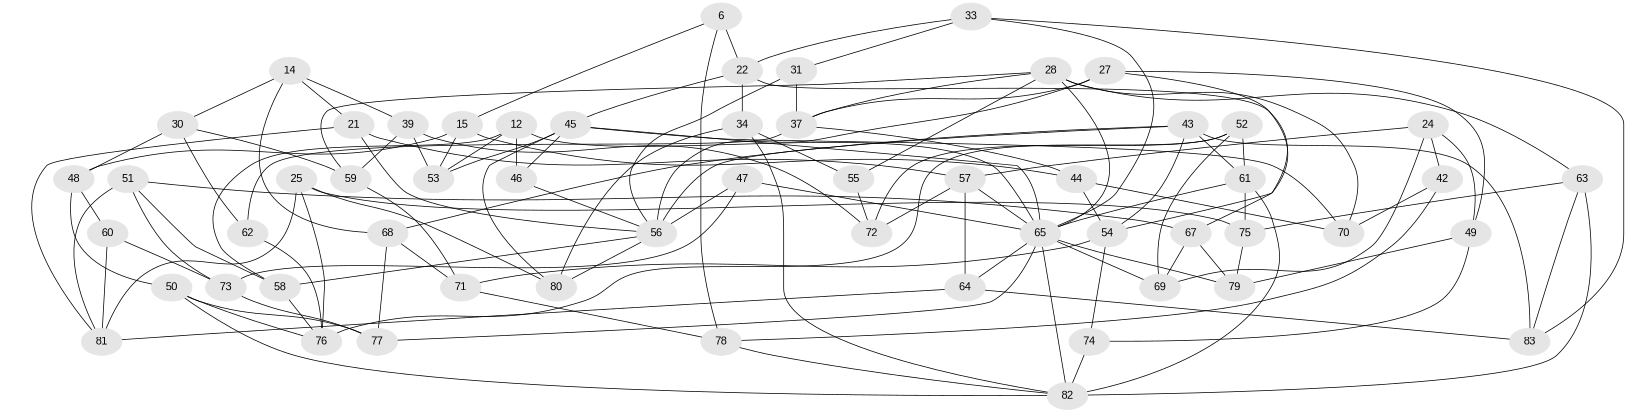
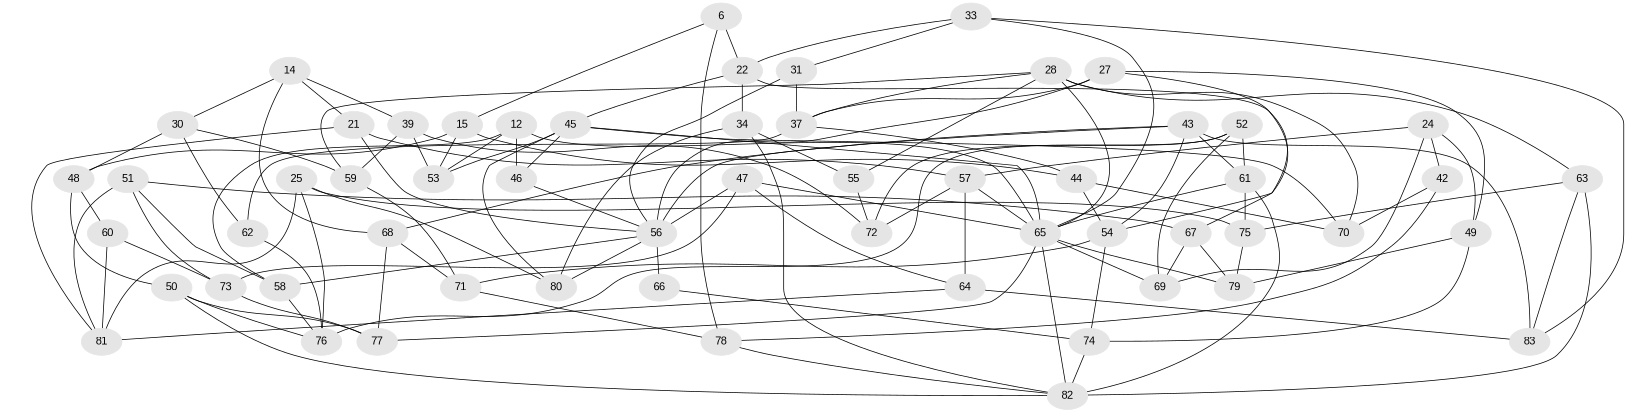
edge "65" -- "64": now "47" -- "64"
node "66": added
